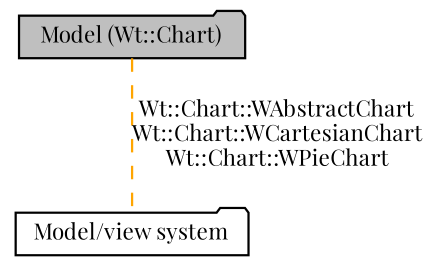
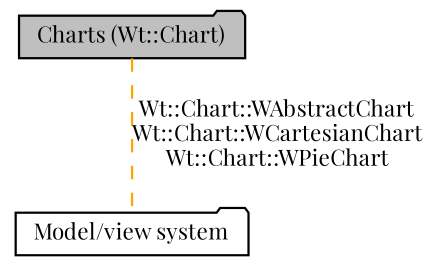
node "Model (Wt::Chart)": label "Model (Wt::Chart)" -> "Charts (Wt::Chart)"
